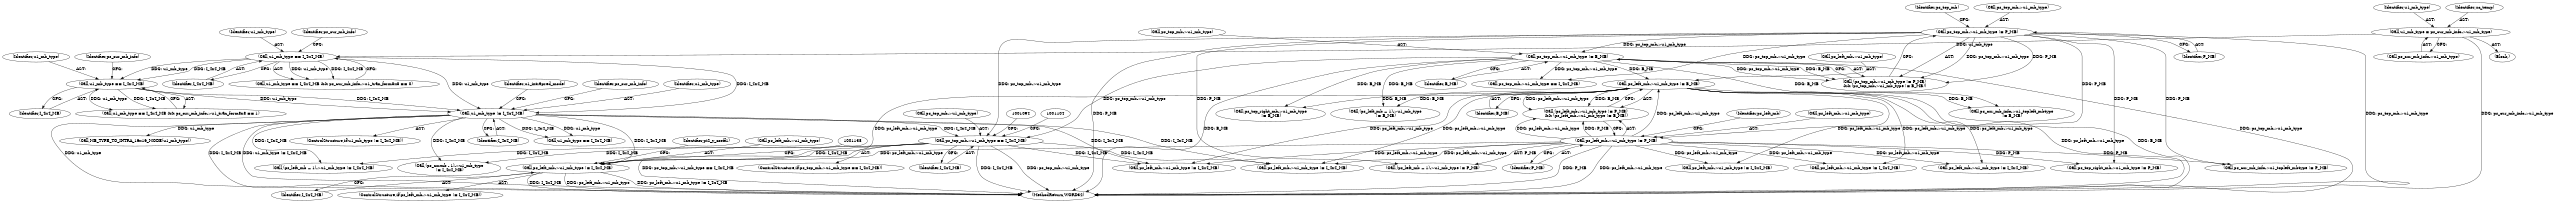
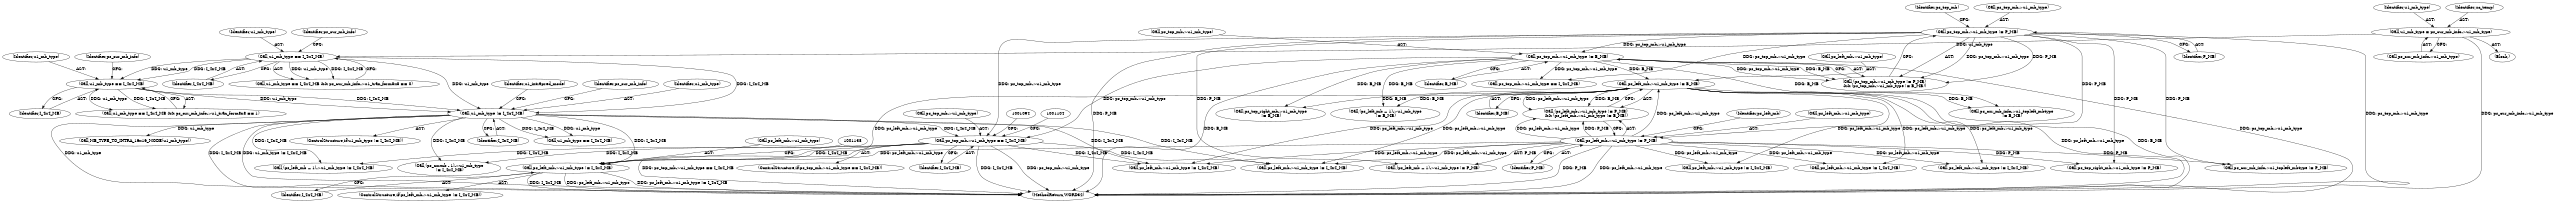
node "(Identifier,pi2_y_coeff1)": removed
